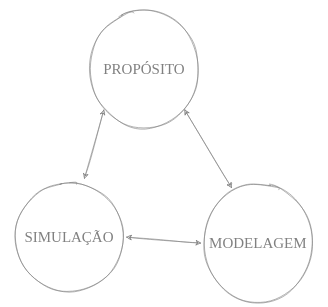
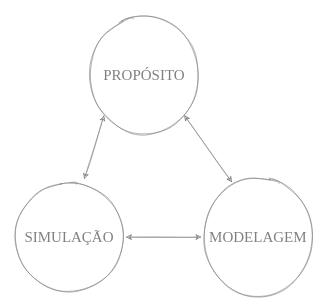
node "PROPÓSITO": moved (144, 69) -> (144, 75)
node "MODELAGEM": moved (258, 243) -> (258, 237)
